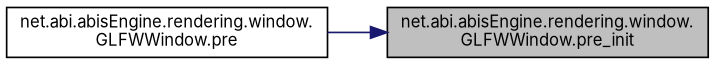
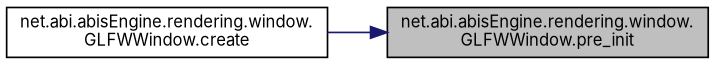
node "net.abi.abisEngine.rendering.window. GLFWWindow.pre": label "net.abi.abisEngine.rendering.window. GLFWWindow.pre" -> "net.abi.abisEngine.rendering.window. GLFWWindow.create"
